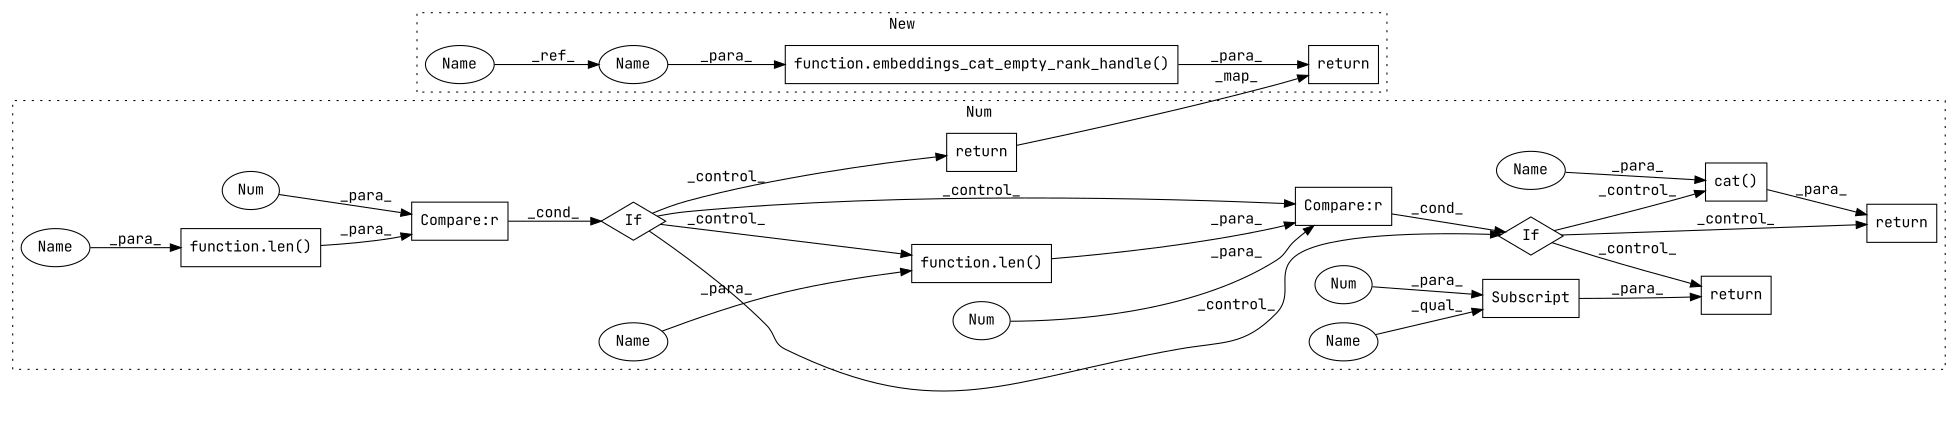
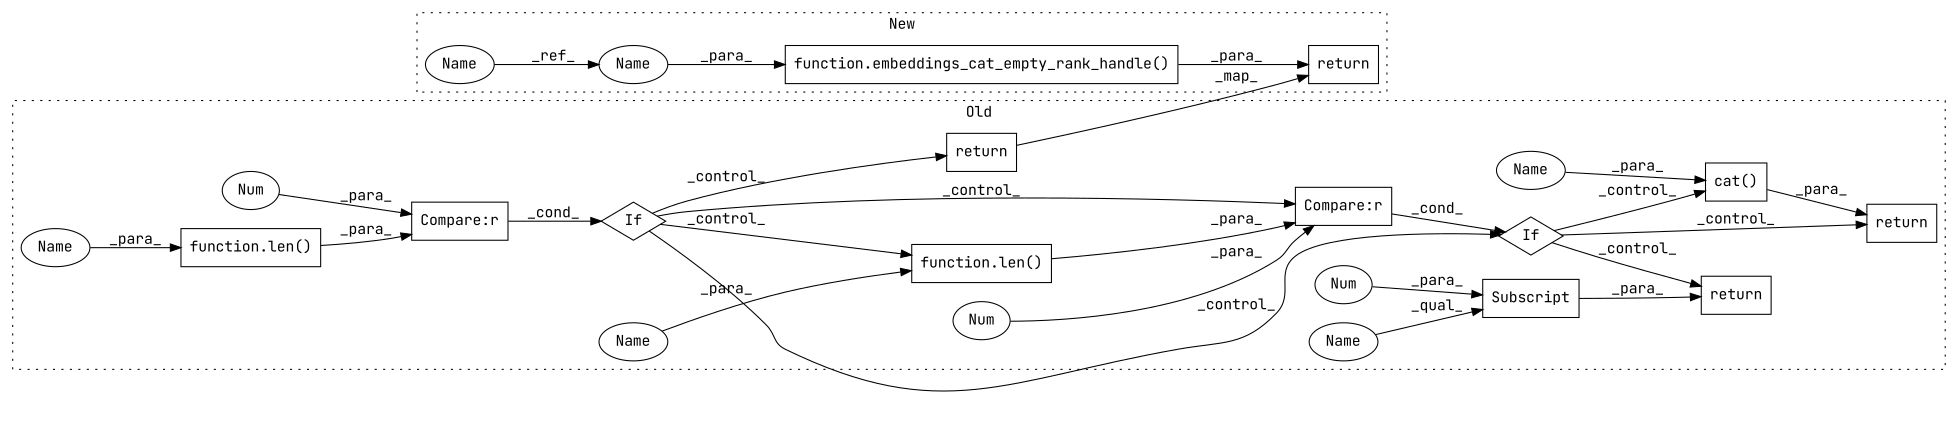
cluster "Num": label "Num" -> "Old"
